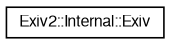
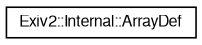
node "Exiv2::Internal::Exiv": label "Exiv2::Internal::Exiv" -> "Exiv2::Internal::ArrayDef"
